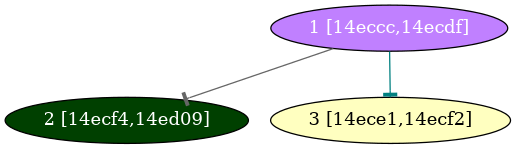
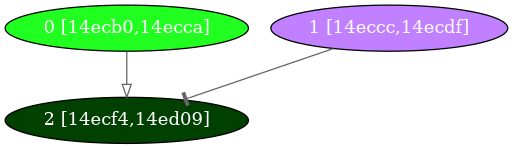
node "0 [14ecb0,14ecca]": added
node "3 [14ece1,14ecf2]": removed
